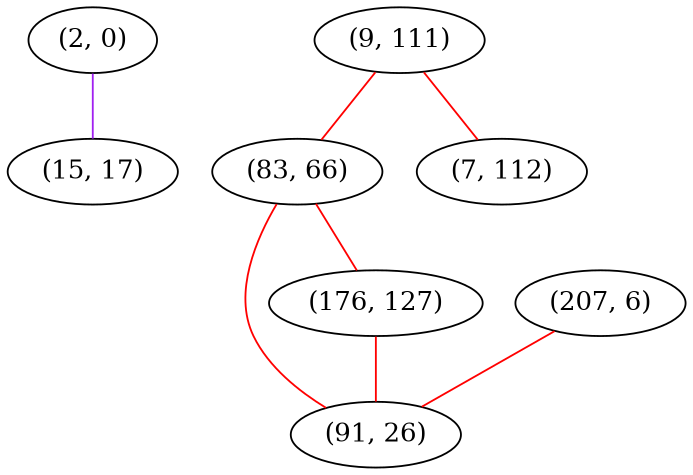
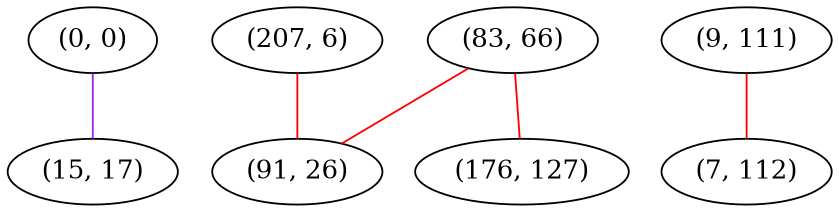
node "(2, 0)": label "(2, 0)" -> "(0, 0)"
edge "(9, 111)" -- "(83, 66)": removed
edge "(176, 127)" -- "(91, 26)": removed
